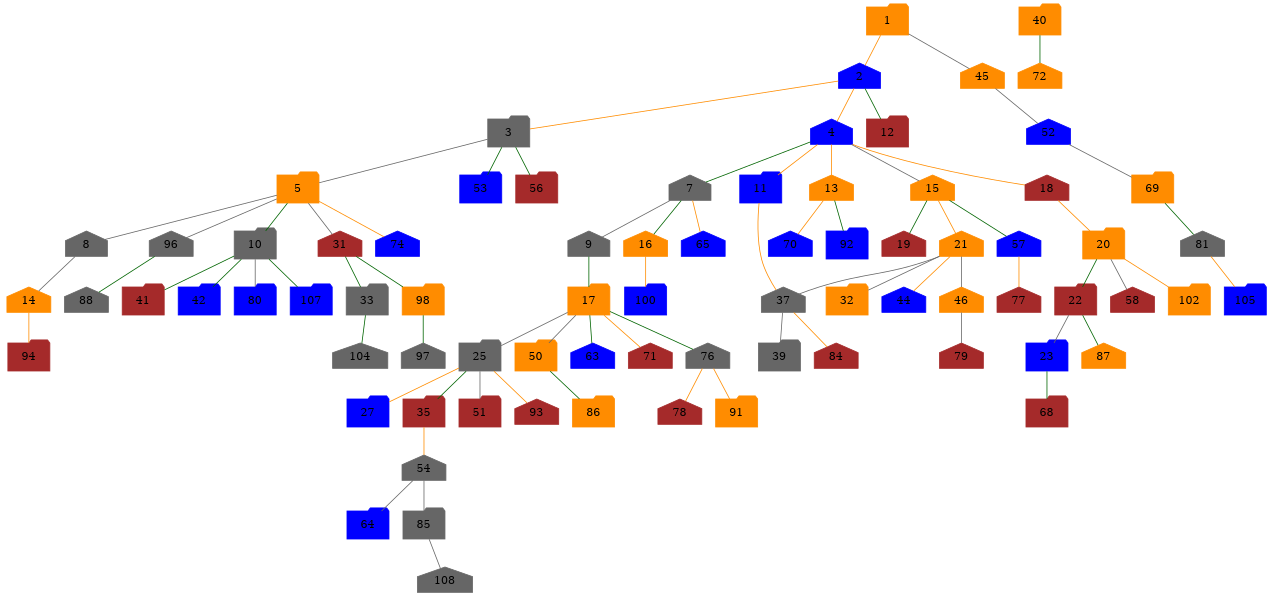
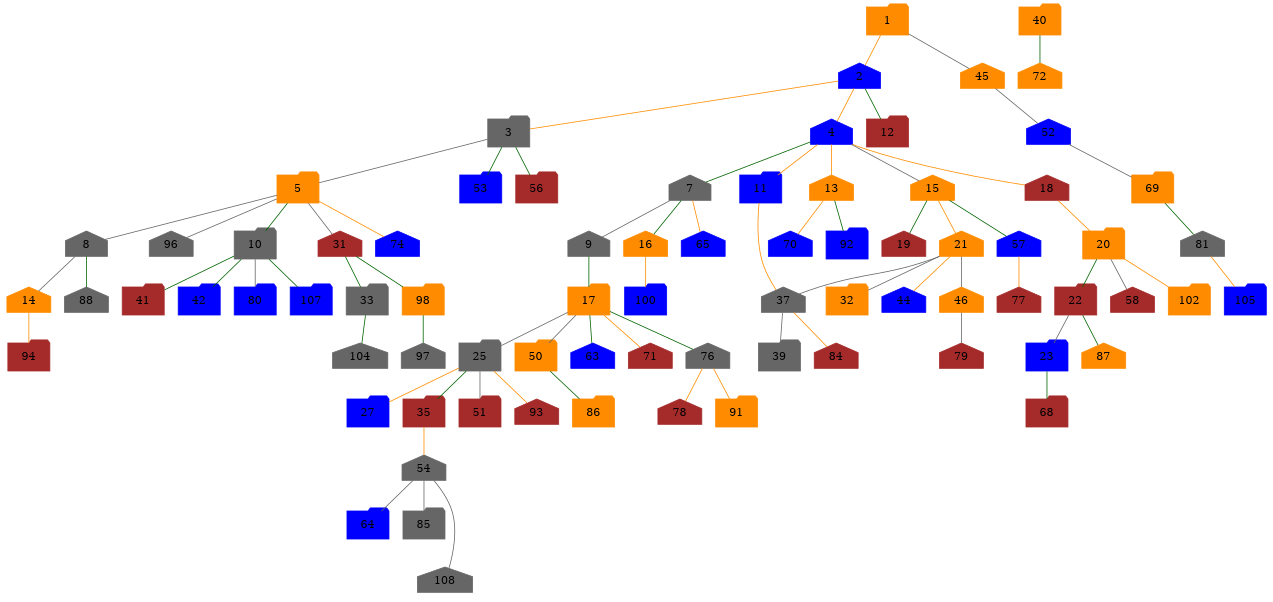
edge "96" -- "88": now "8" -- "88"
edge "85" -- "108": now "54" -- "108"
